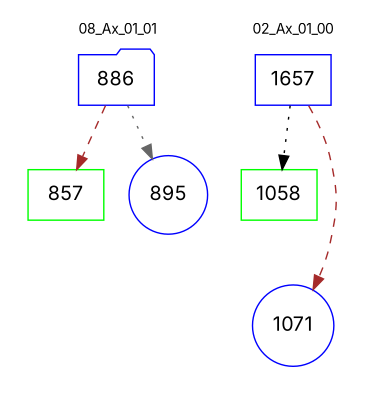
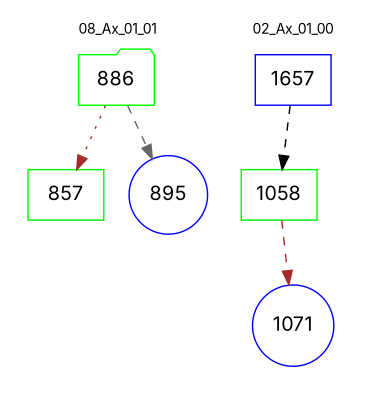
node "886": color blue -> green
edge "886" -> "895": style dotted -> dashed
edge "886" -> "857": style dashed -> dotted
edge "1657" -> "1058": style dotted -> dashed
edge "1657" -> "1071": now "1058" -> "1071"
